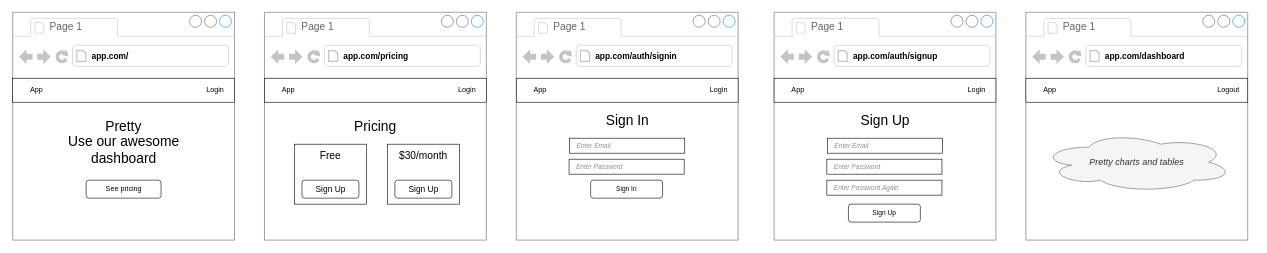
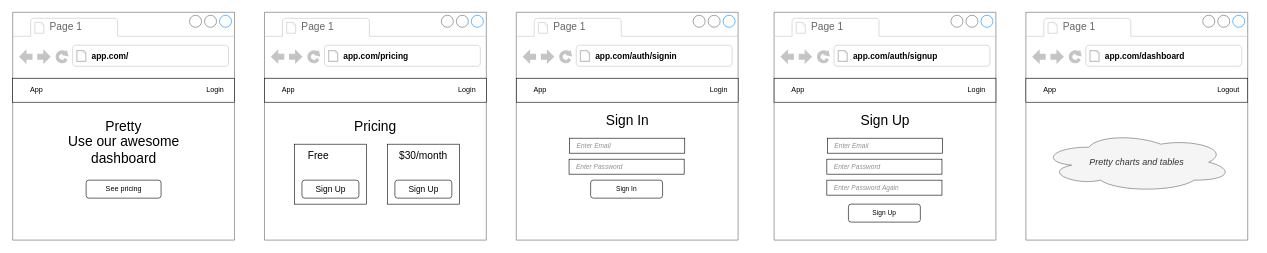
node "Free": moved (330, 156) -> (318, 156)
